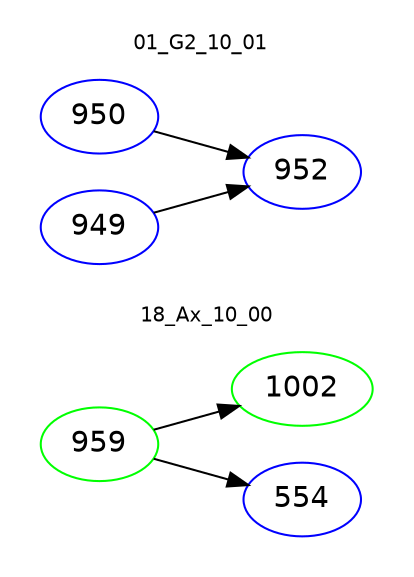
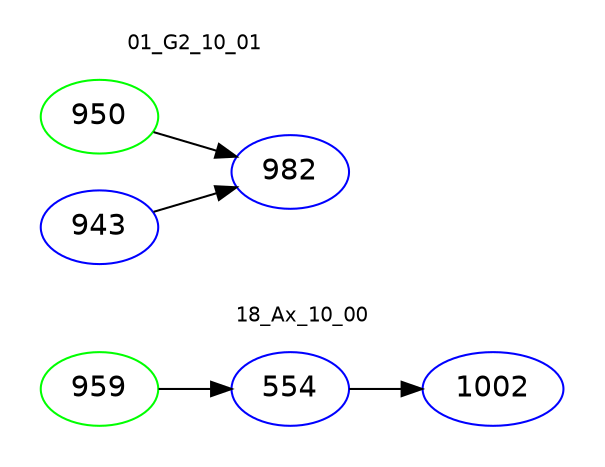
node "950": color blue -> green
node "952": label "952" -> "982"
node "949": label "949" -> "943"
node "1002": color green -> blue
edge "959" -> "1002": now "554" -> "1002"
